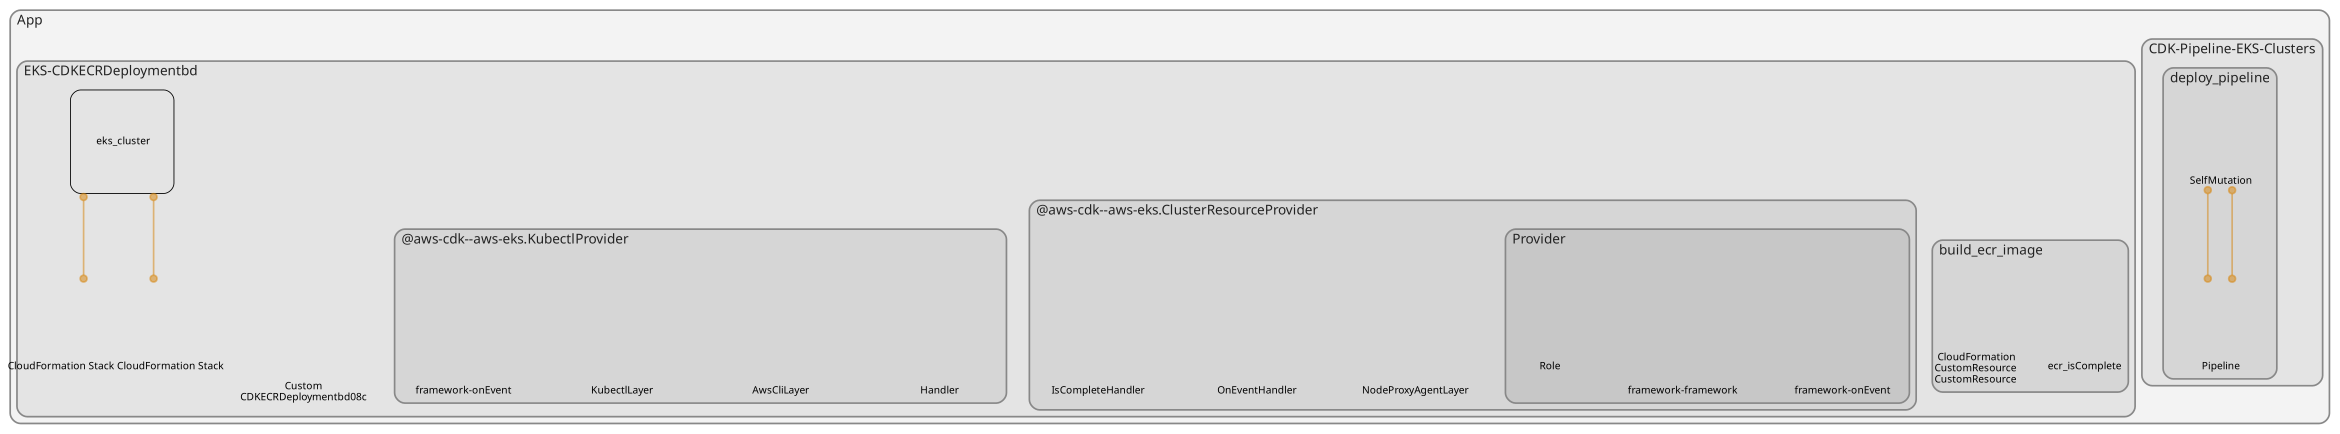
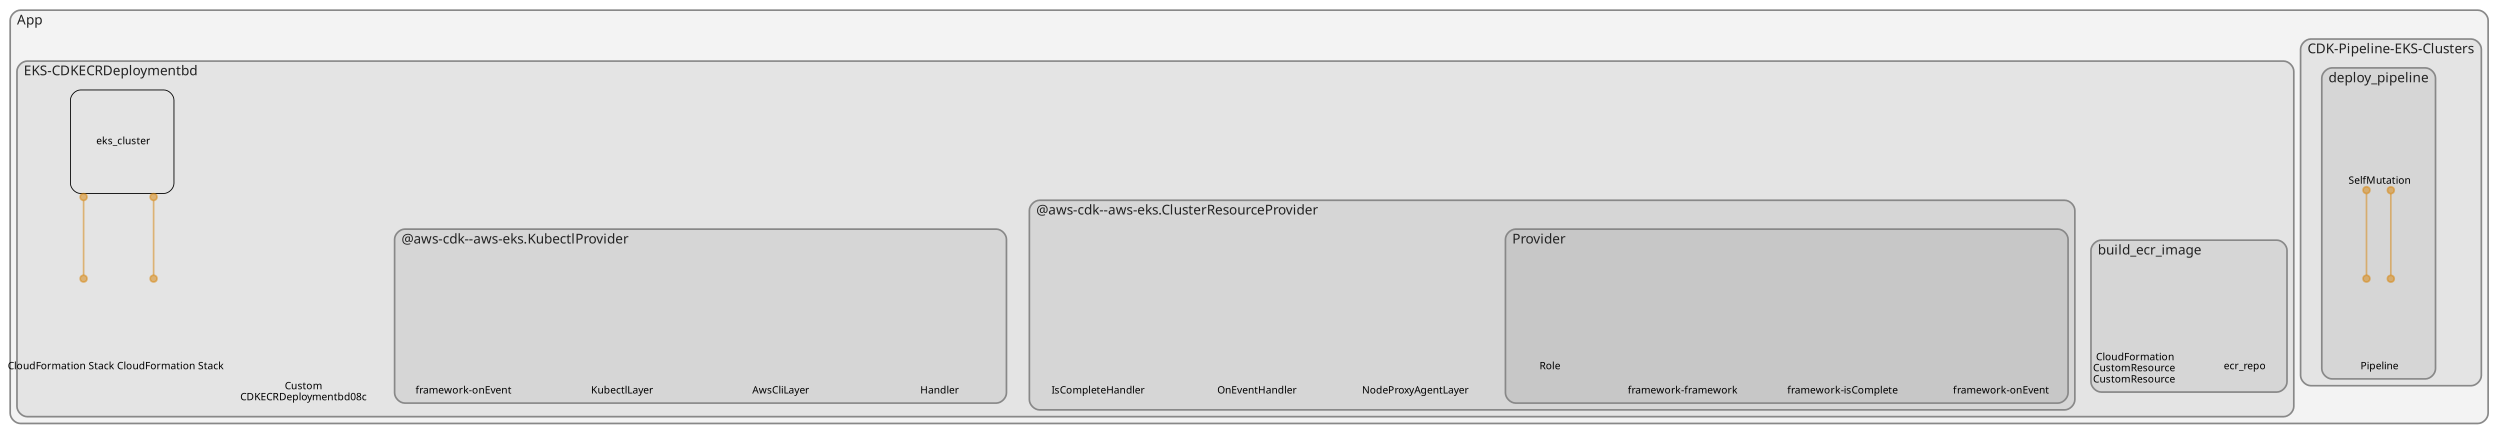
node "framework-isComplete": added
node "ecr_isComplete": label "ecr_isComplete" -> "ecr_repo"
